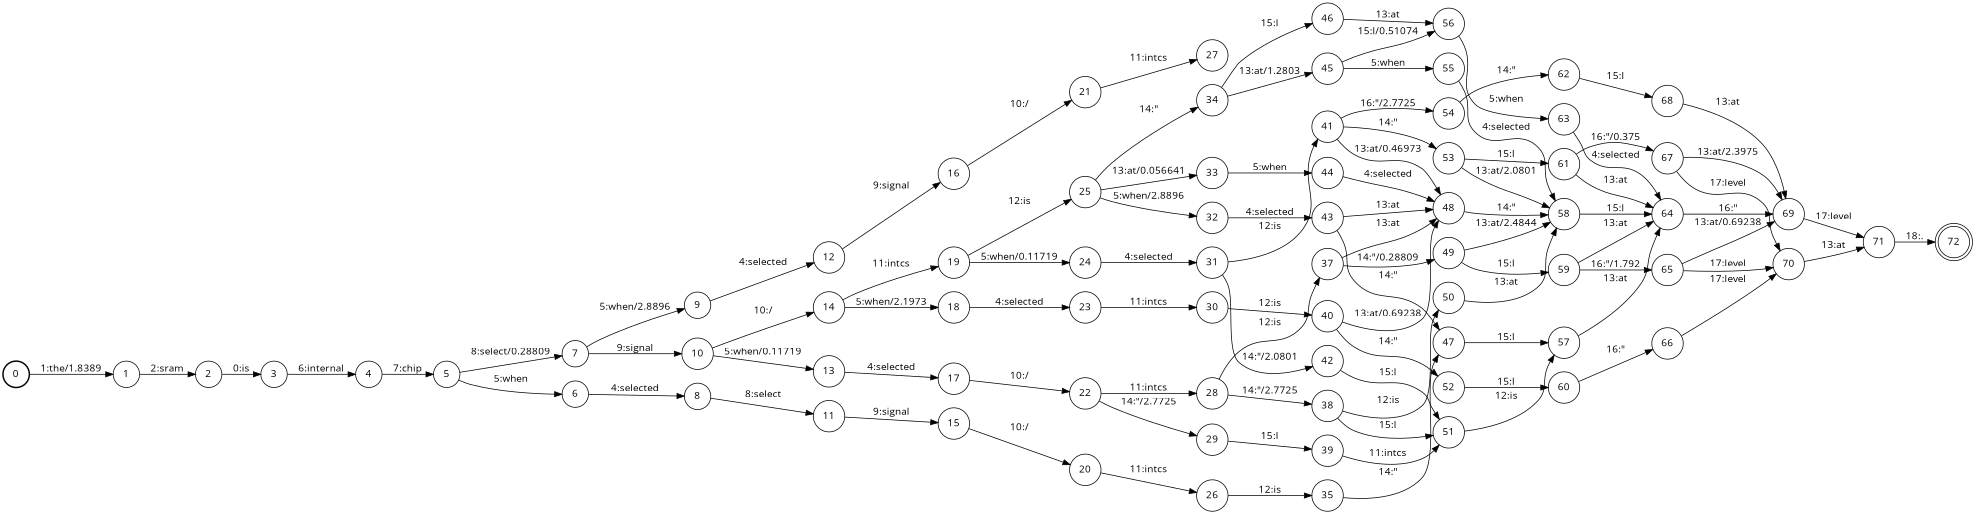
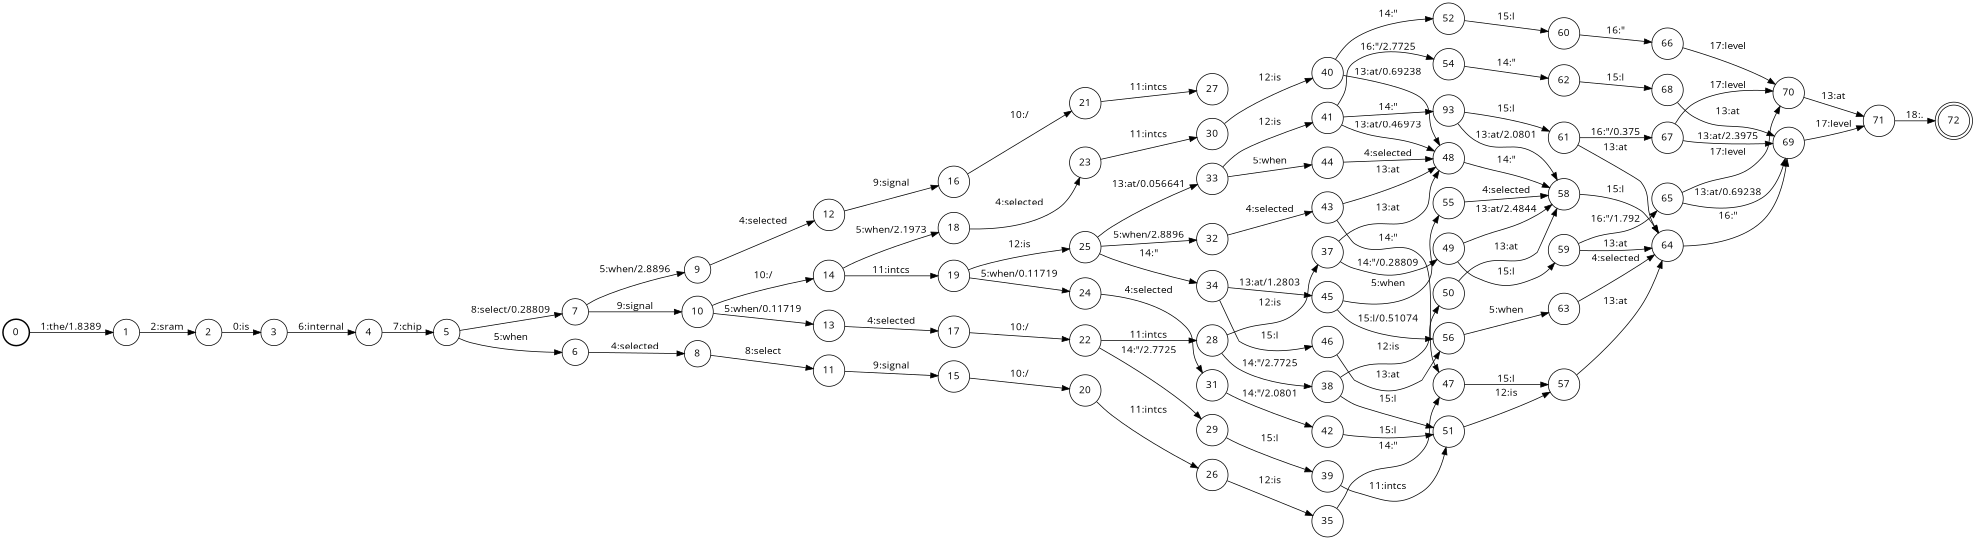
node "53": label "53" -> "93"
edge "31" -> "41": now "33" -> "41"
